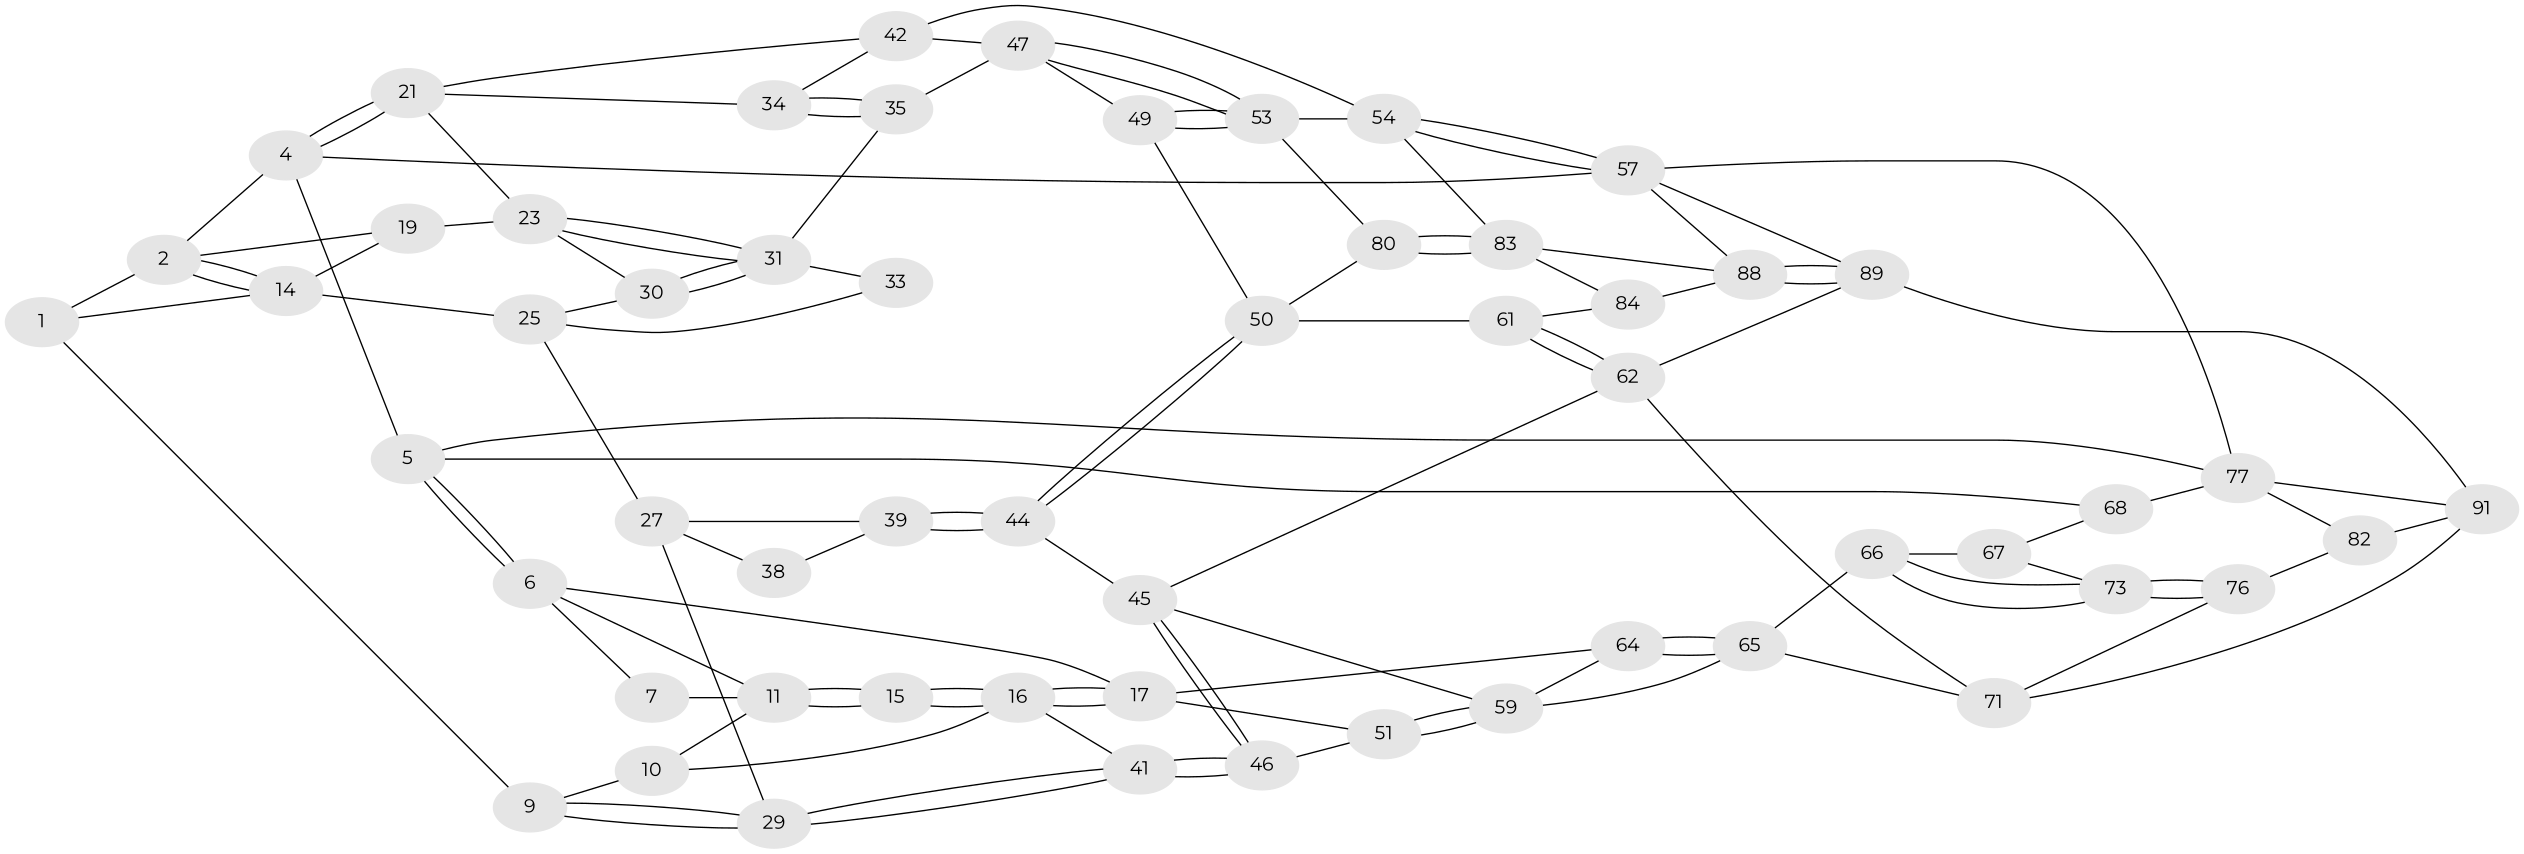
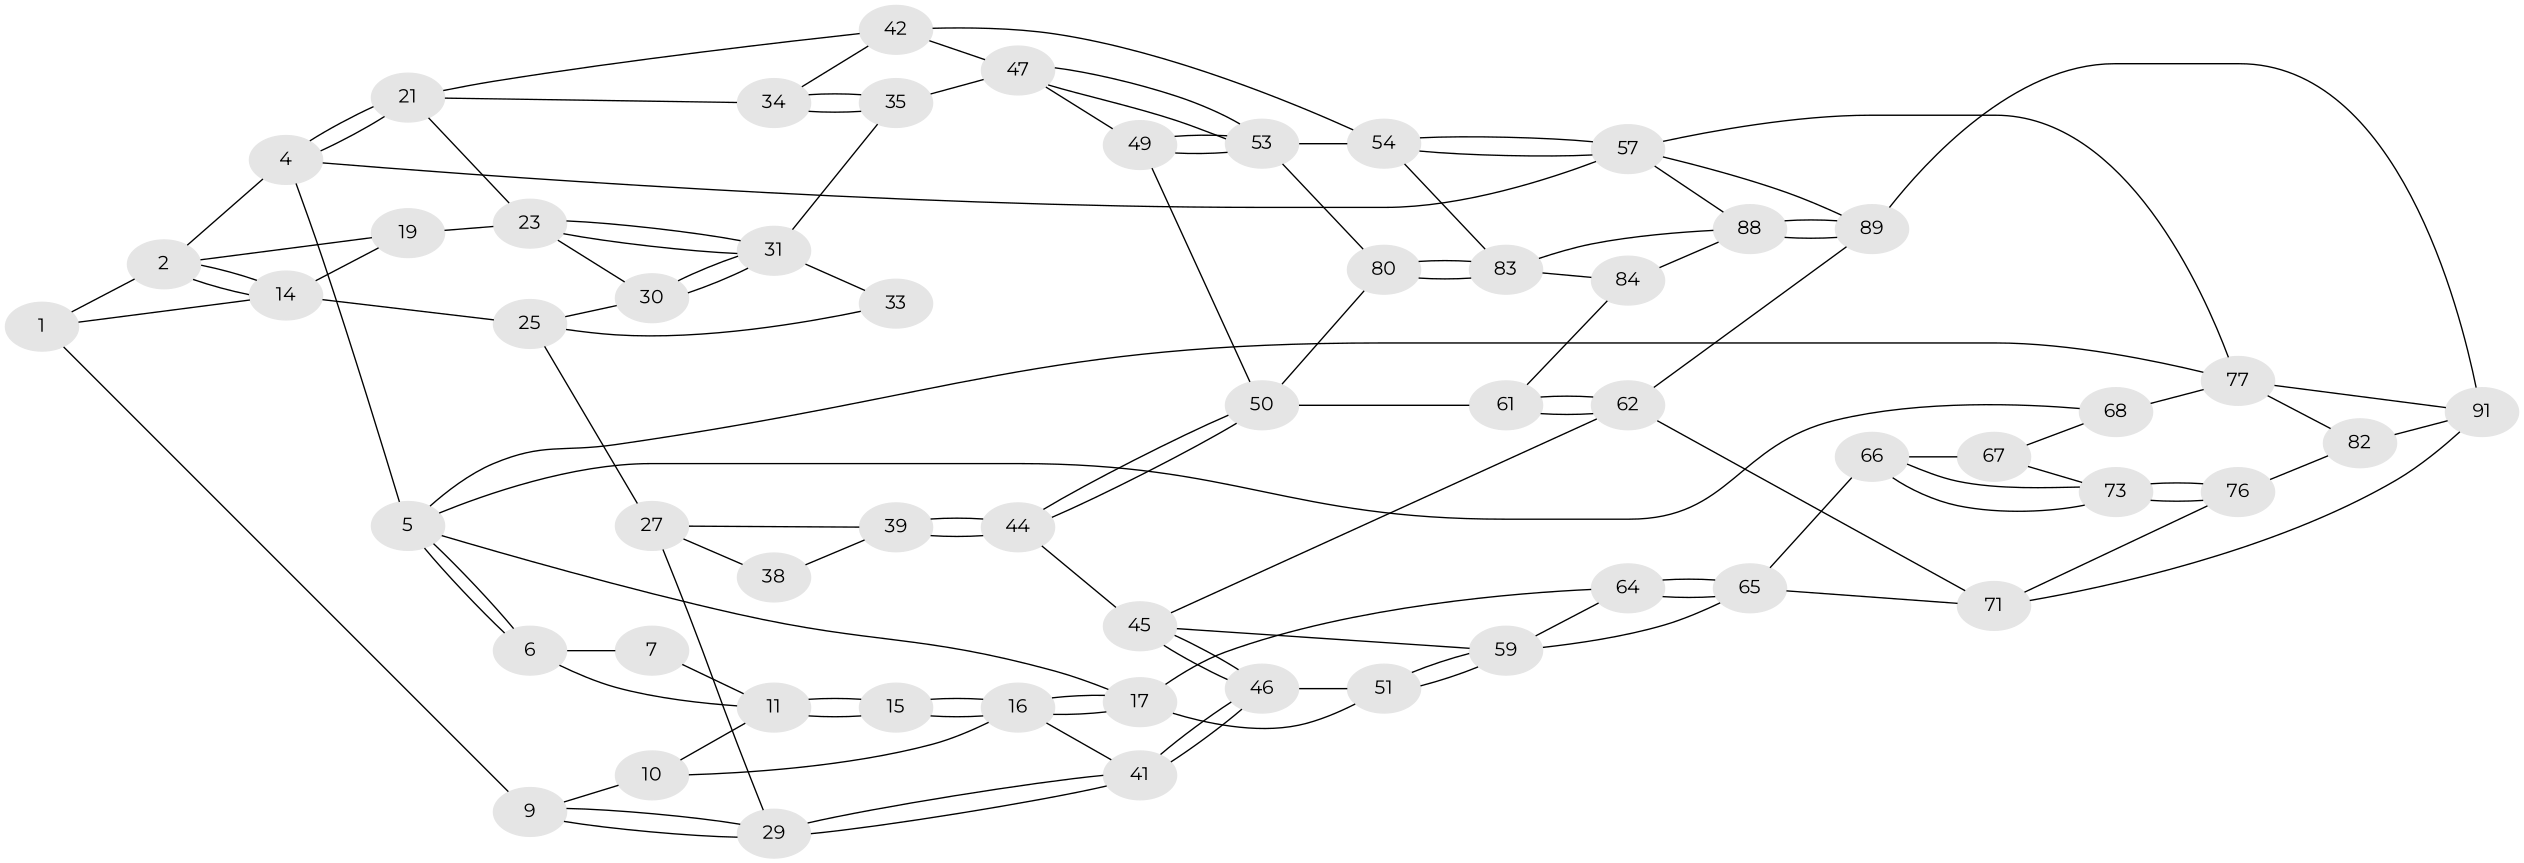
edge "6" -- "17": now "5" -- "17"
